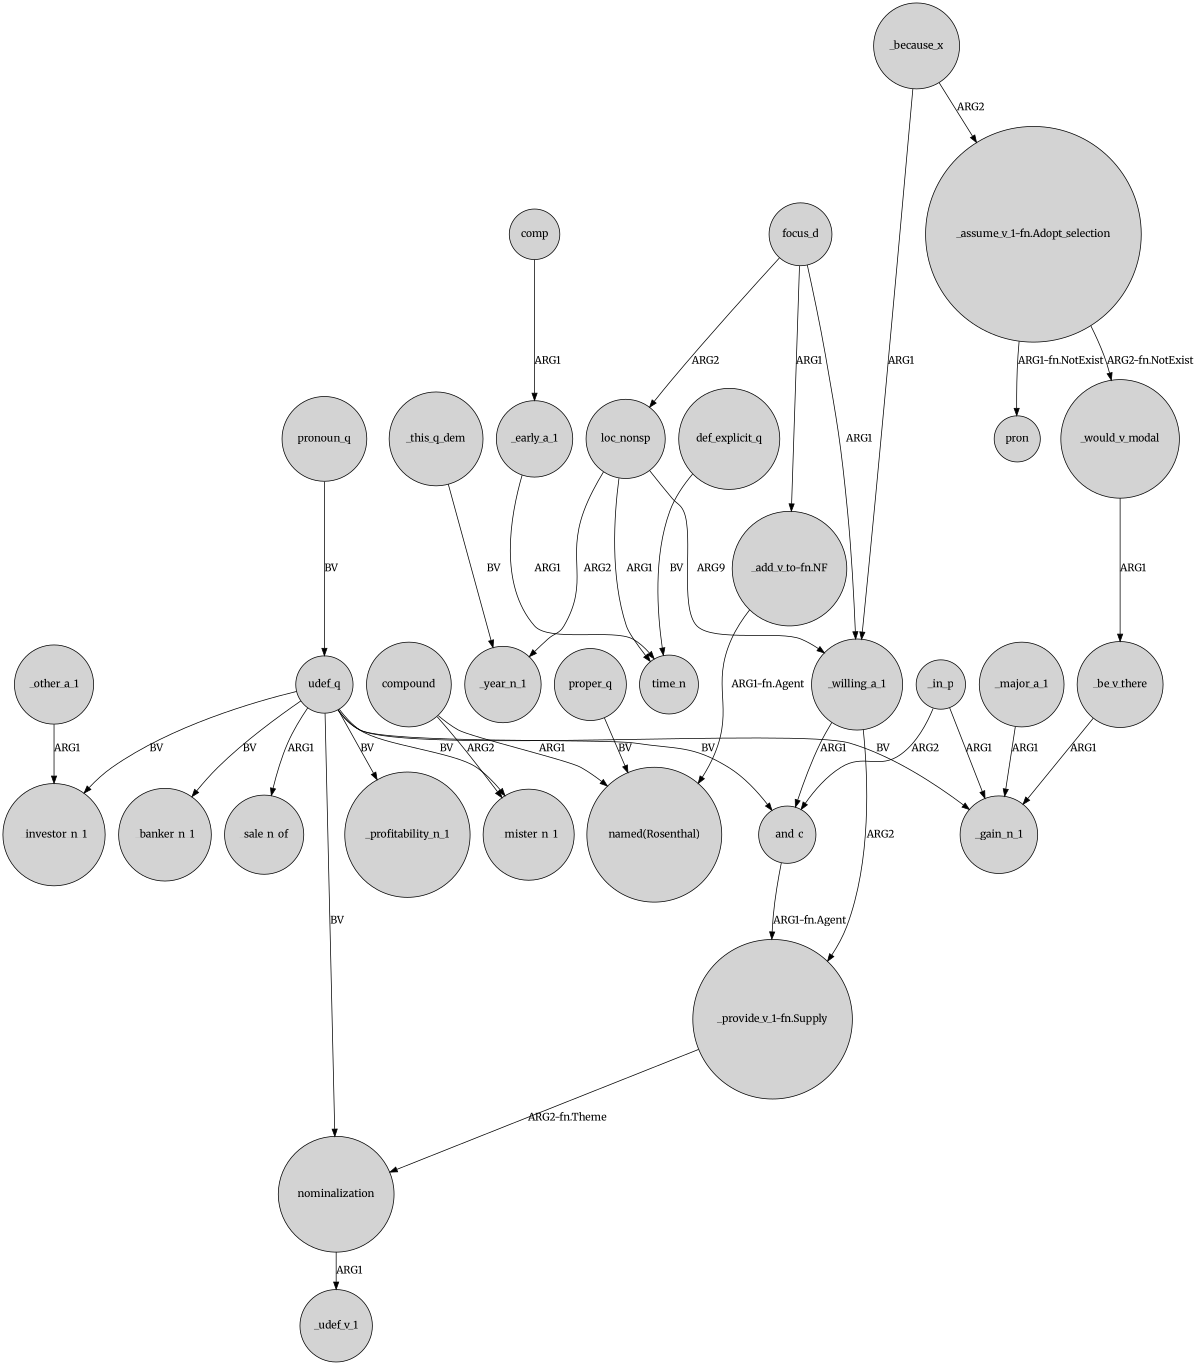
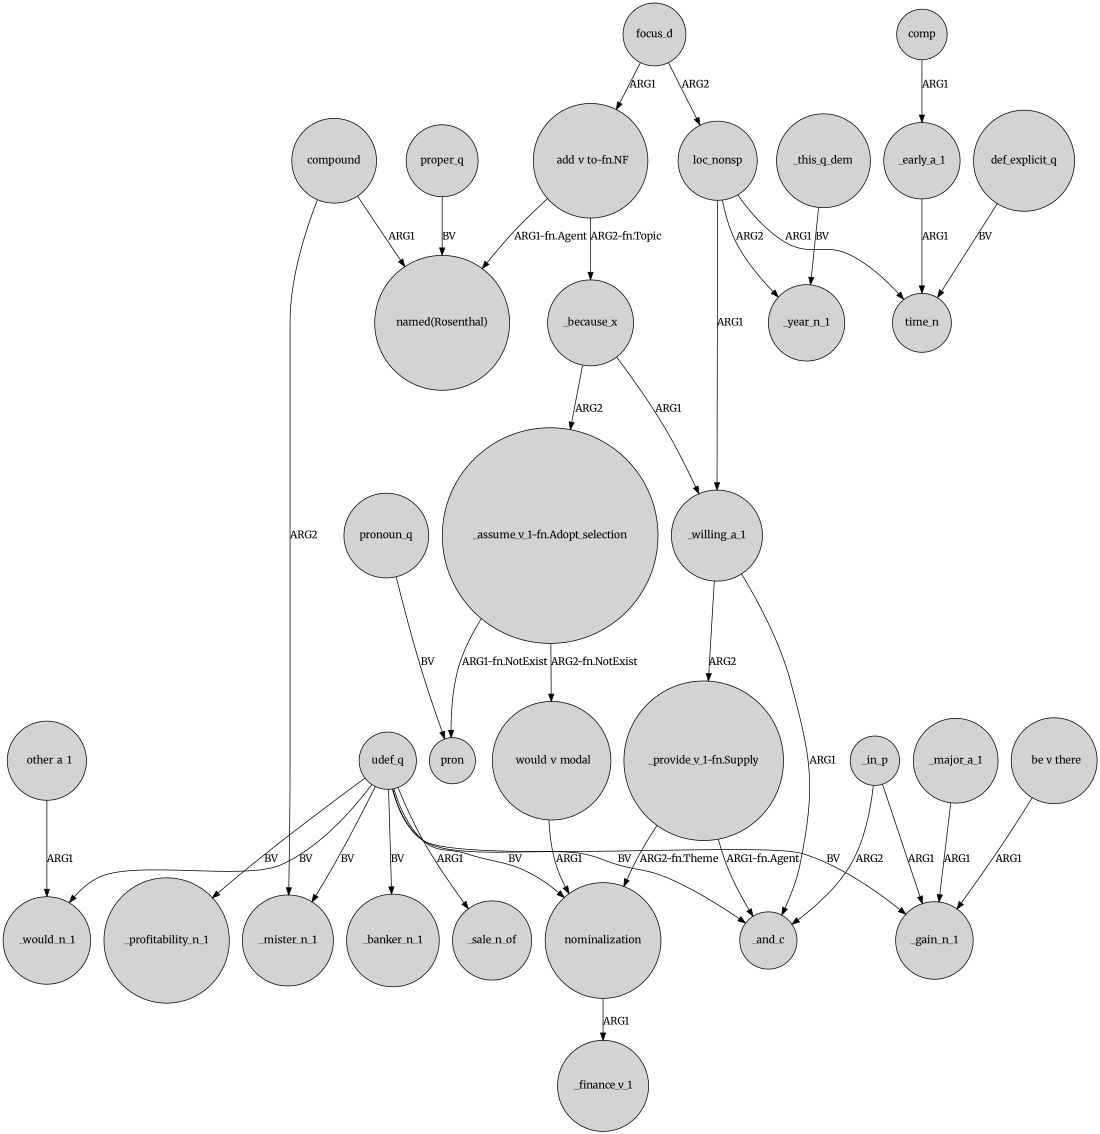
edge "_add_v_to-fn.NF" -> "_because_x": added, label "ARG2-fn.Topic"
edge "focus_d" -> "_willing_a_1": removed, label "ARG1"
edge "pronoun_q" -> "udef_q": now "pronoun_q" -> "pron"
edge "_would_v_modal" -> "_be_v_there": now "_would_v_modal" -> "nominalization"
edge "loc_nonsp" -> "_willing_a_1": label "ARG9" -> "ARG1"
node "_investor_n_1": label "_investor_n_1" -> "_would_n_1"
edge "_and_c" -> "_provide_v_1-fn.Supply": reversed
node "_udef_v_1": label "_udef_v_1" -> "_finance_v_1"
